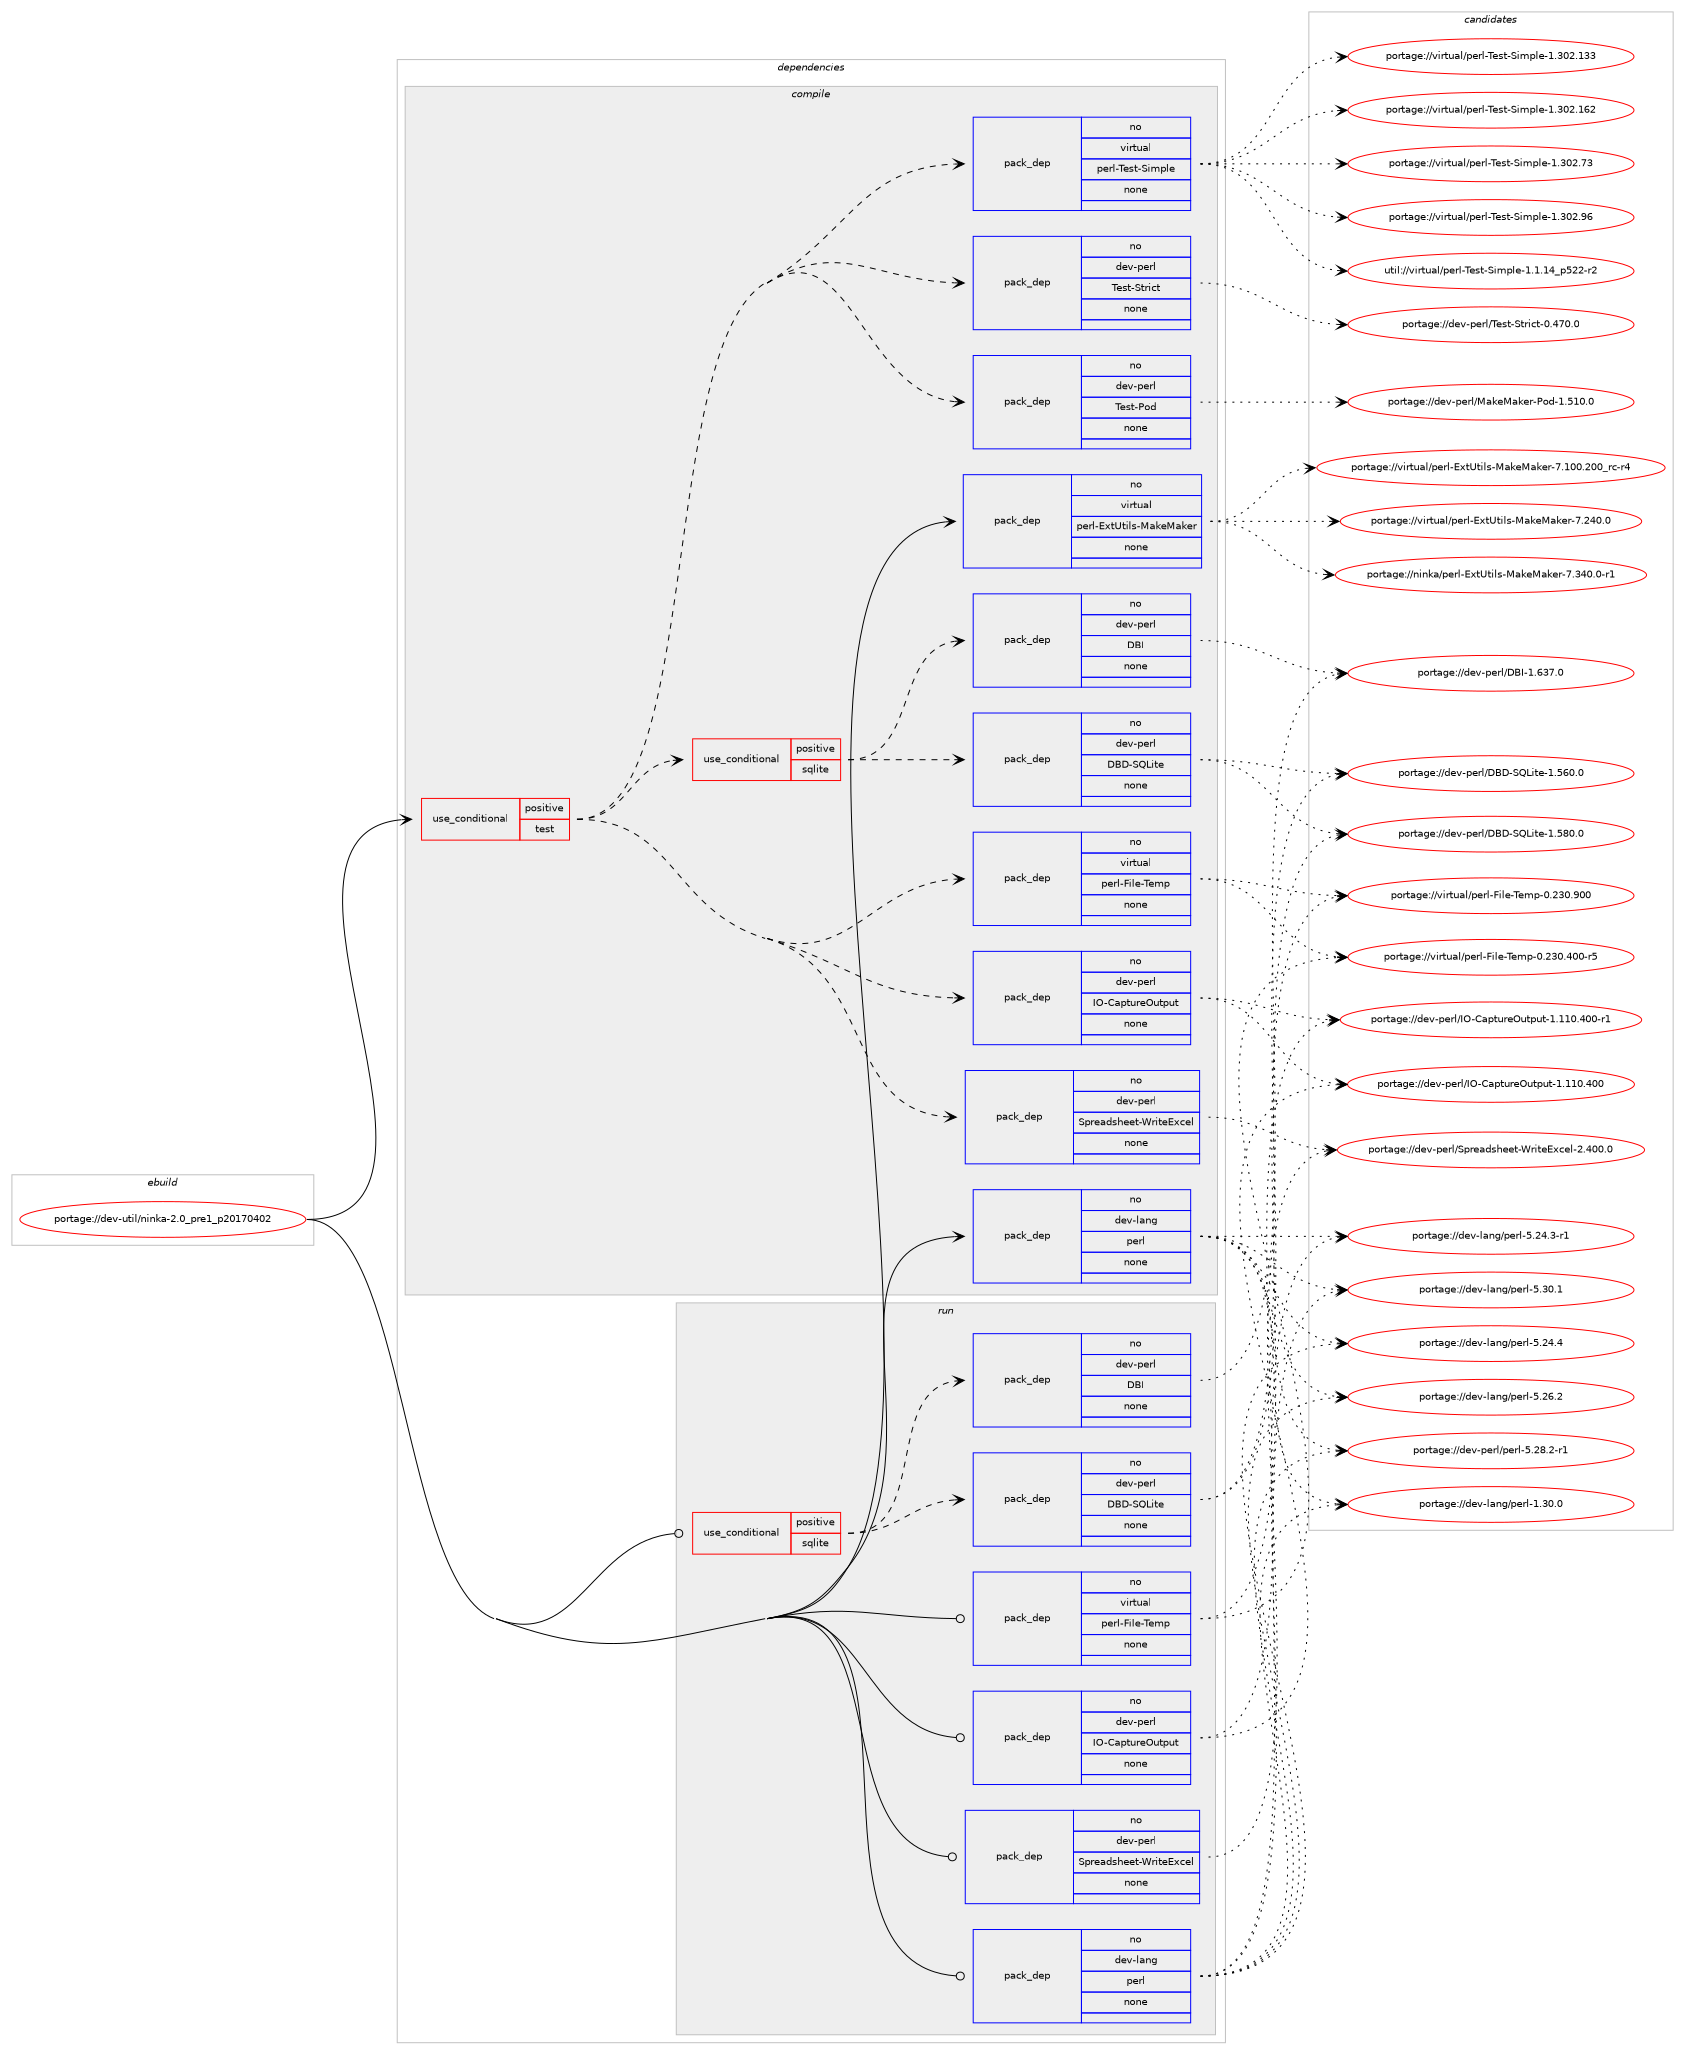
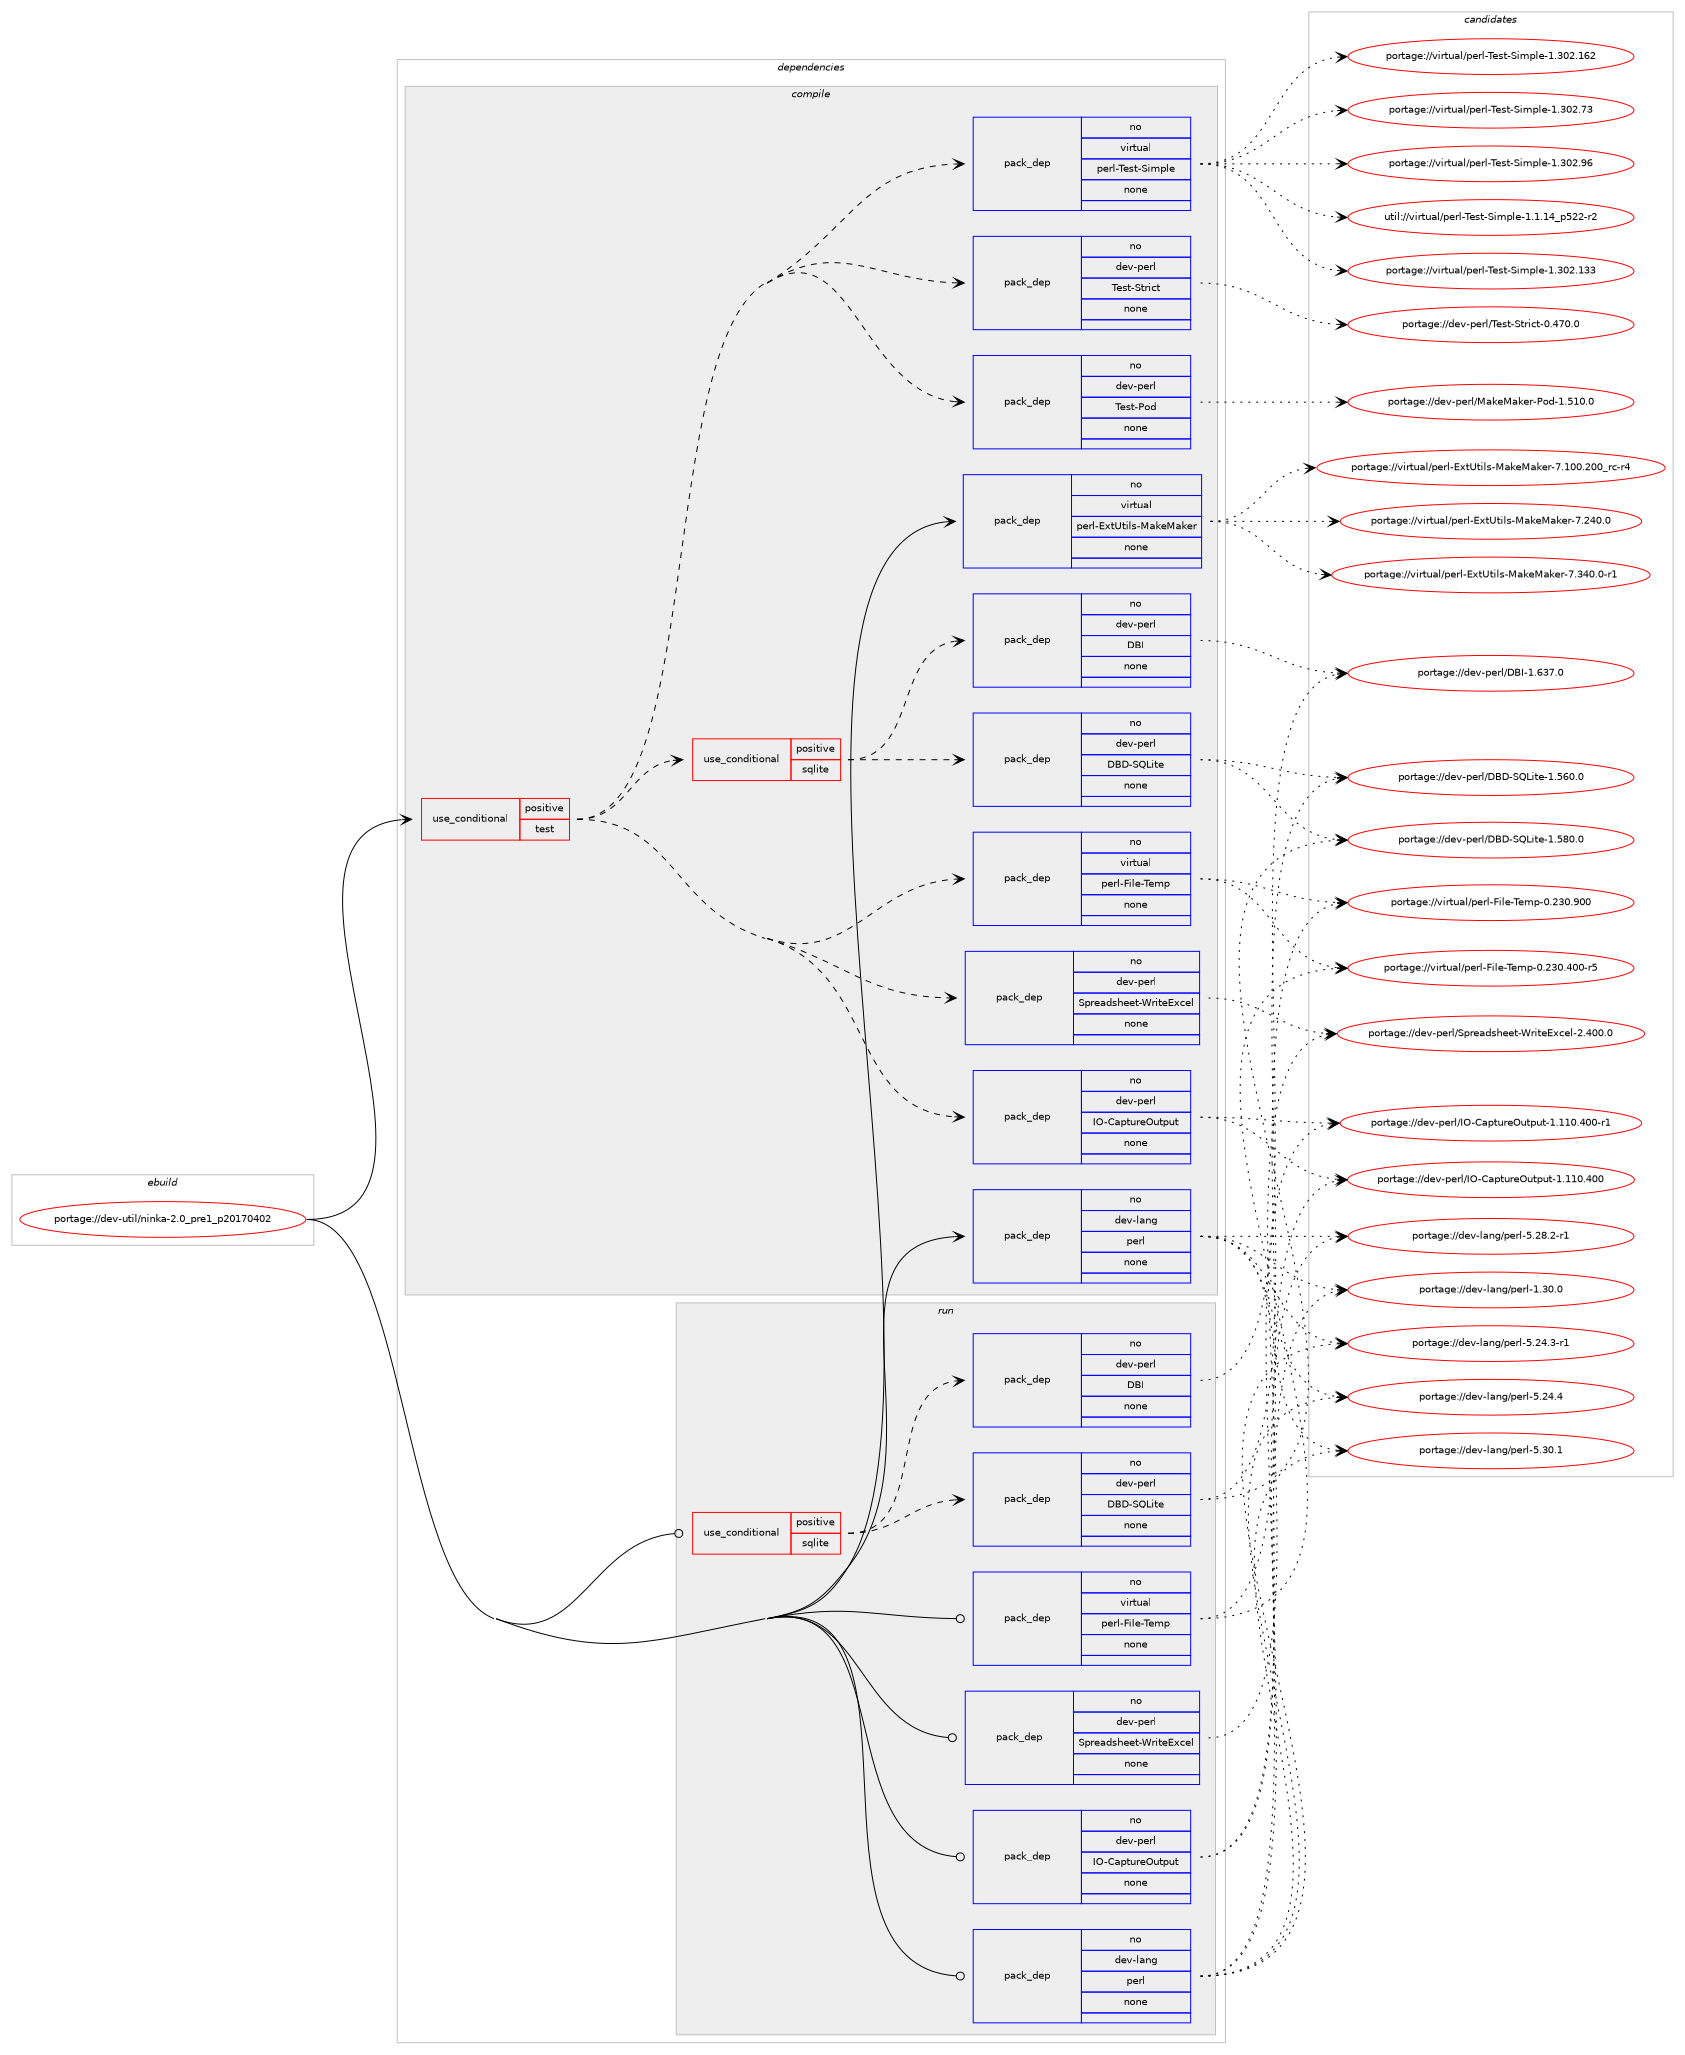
node "portage://ninka/perl-ExtUtils-MakeMaker-7.340.0-r1": label "portage://ninka/perl-ExtUtils-MakeMaker-7.340.0-r1" -> "portage://virtual/perl-ExtUtils-MakeMaker-7.340.0-r1"
node "portage://dev-lang/perl-5.26.2": removed
node "portage://dev-perl/perl-5.28.2-r1": label "portage://dev-perl/perl-5.28.2-r1" -> "portage://dev-lang/perl-5.28.2-r1"
